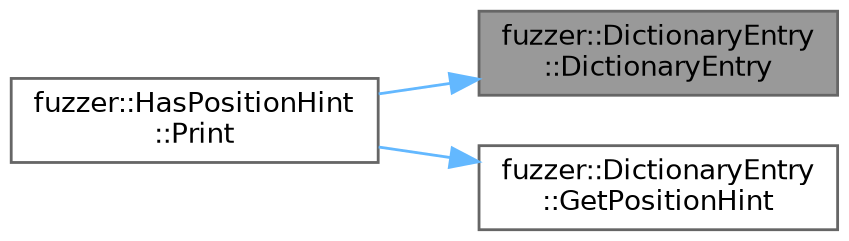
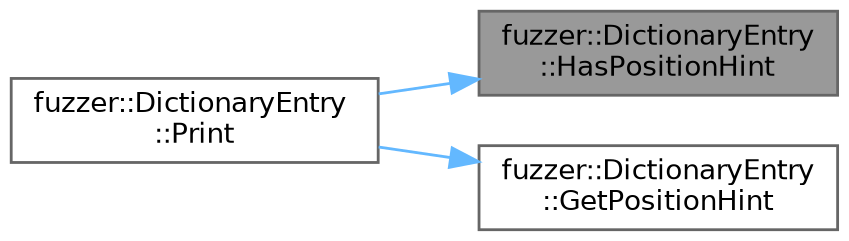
node "fuzzer::DictionaryEntry ::DictionaryEntry": label "fuzzer::DictionaryEntry ::DictionaryEntry" -> "fuzzer::DictionaryEntry ::HasPositionHint"
node "fuzzer::HasPositionHint ::Print": label "fuzzer::HasPositionHint ::Print" -> "fuzzer::DictionaryEntry ::Print"
